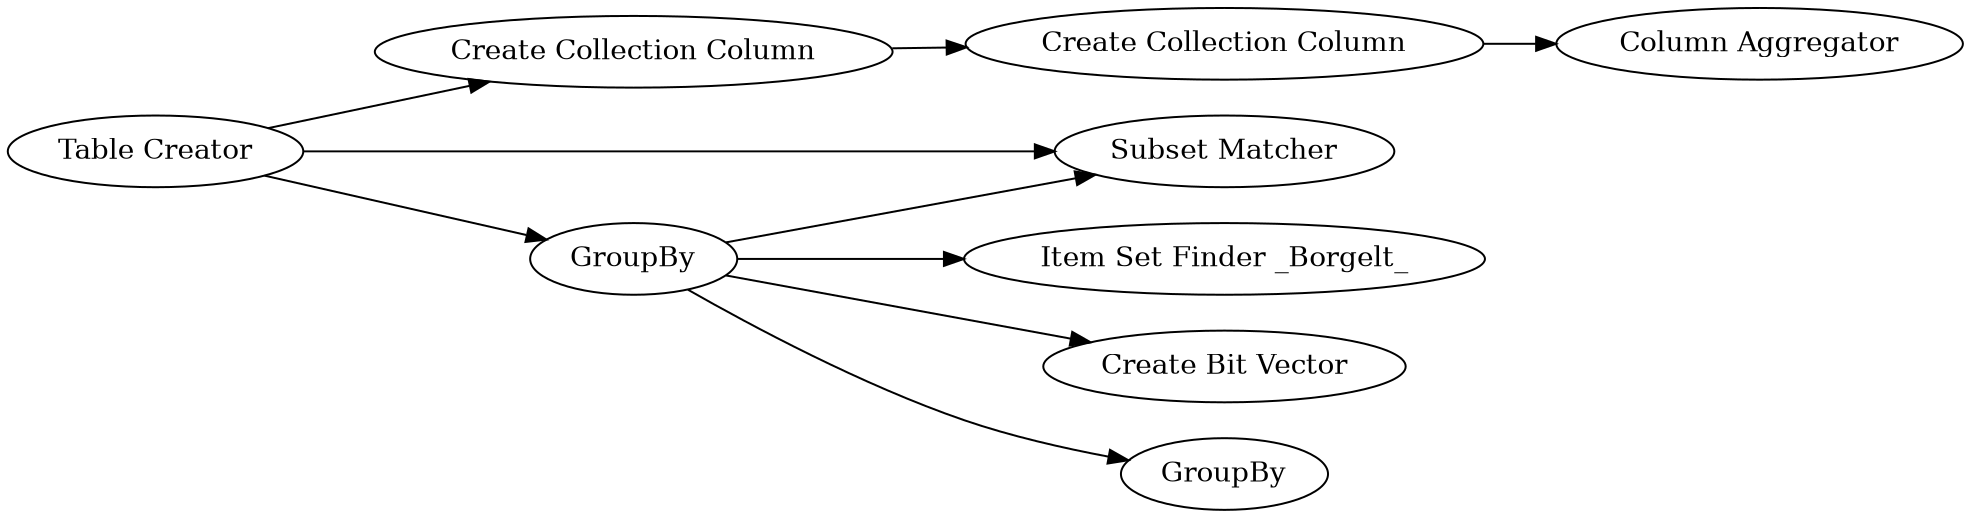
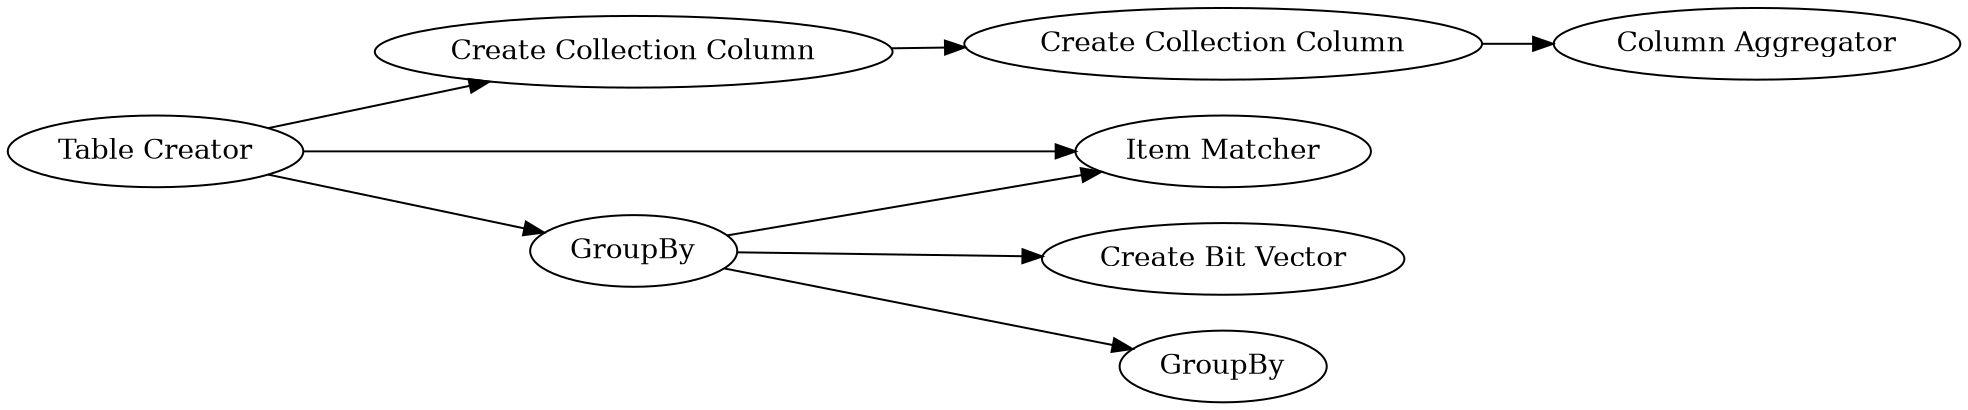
node "Subset Matcher": label "Subset Matcher" -> "Item Matcher"
node "Item Set Finder _Borgelt_": removed
